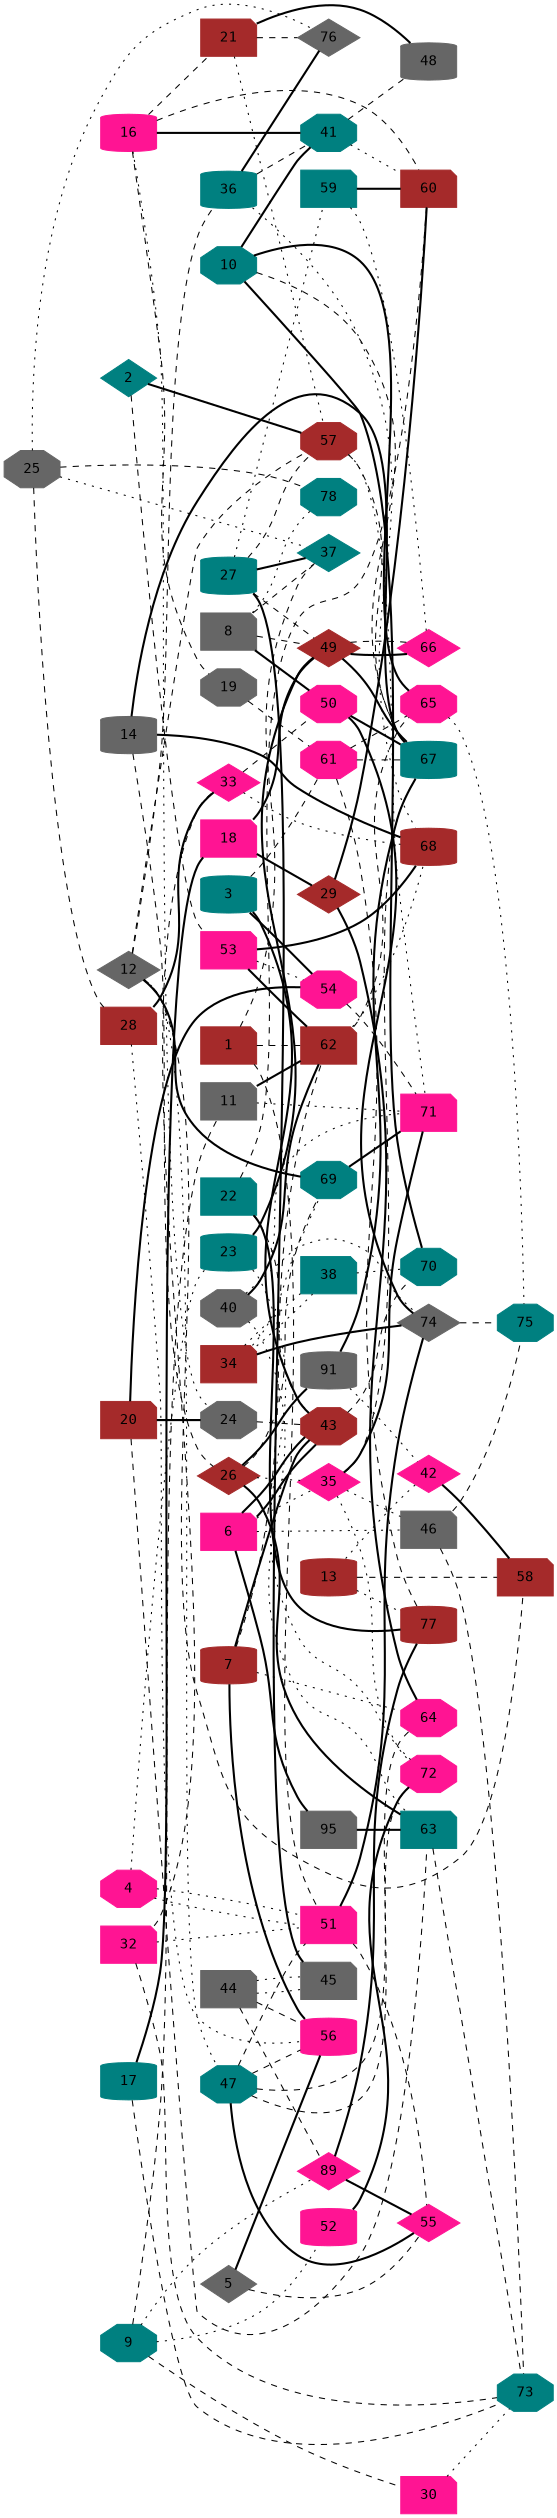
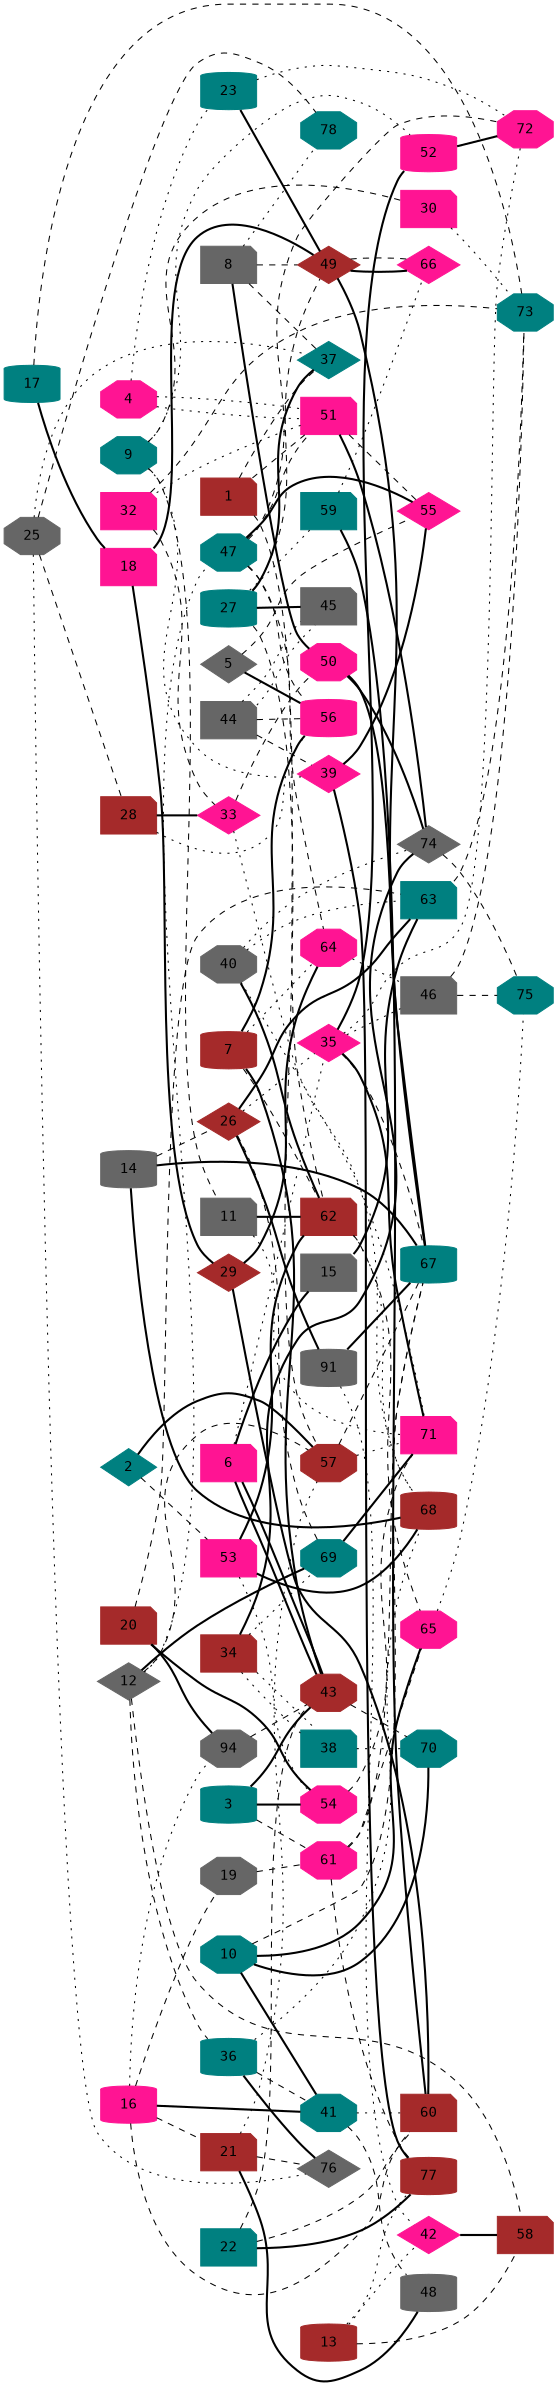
edge "52" -- "35": added
node "24": label "24" -> "94"
edge "46" -- "6": now "46" -- "64"
node "95": label "95" -> "15"
node "89": label "89" -> "39"
